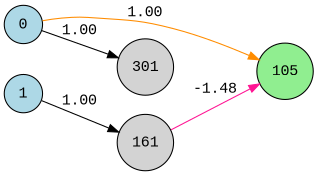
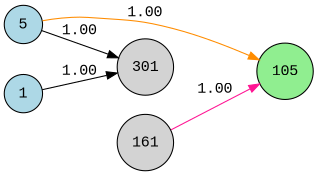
node "0": label "0" -> "5"
edge "161" -> "105": label "-1.48" -> "1.00"
edge "1" -> "161": now "1" -> "301"
